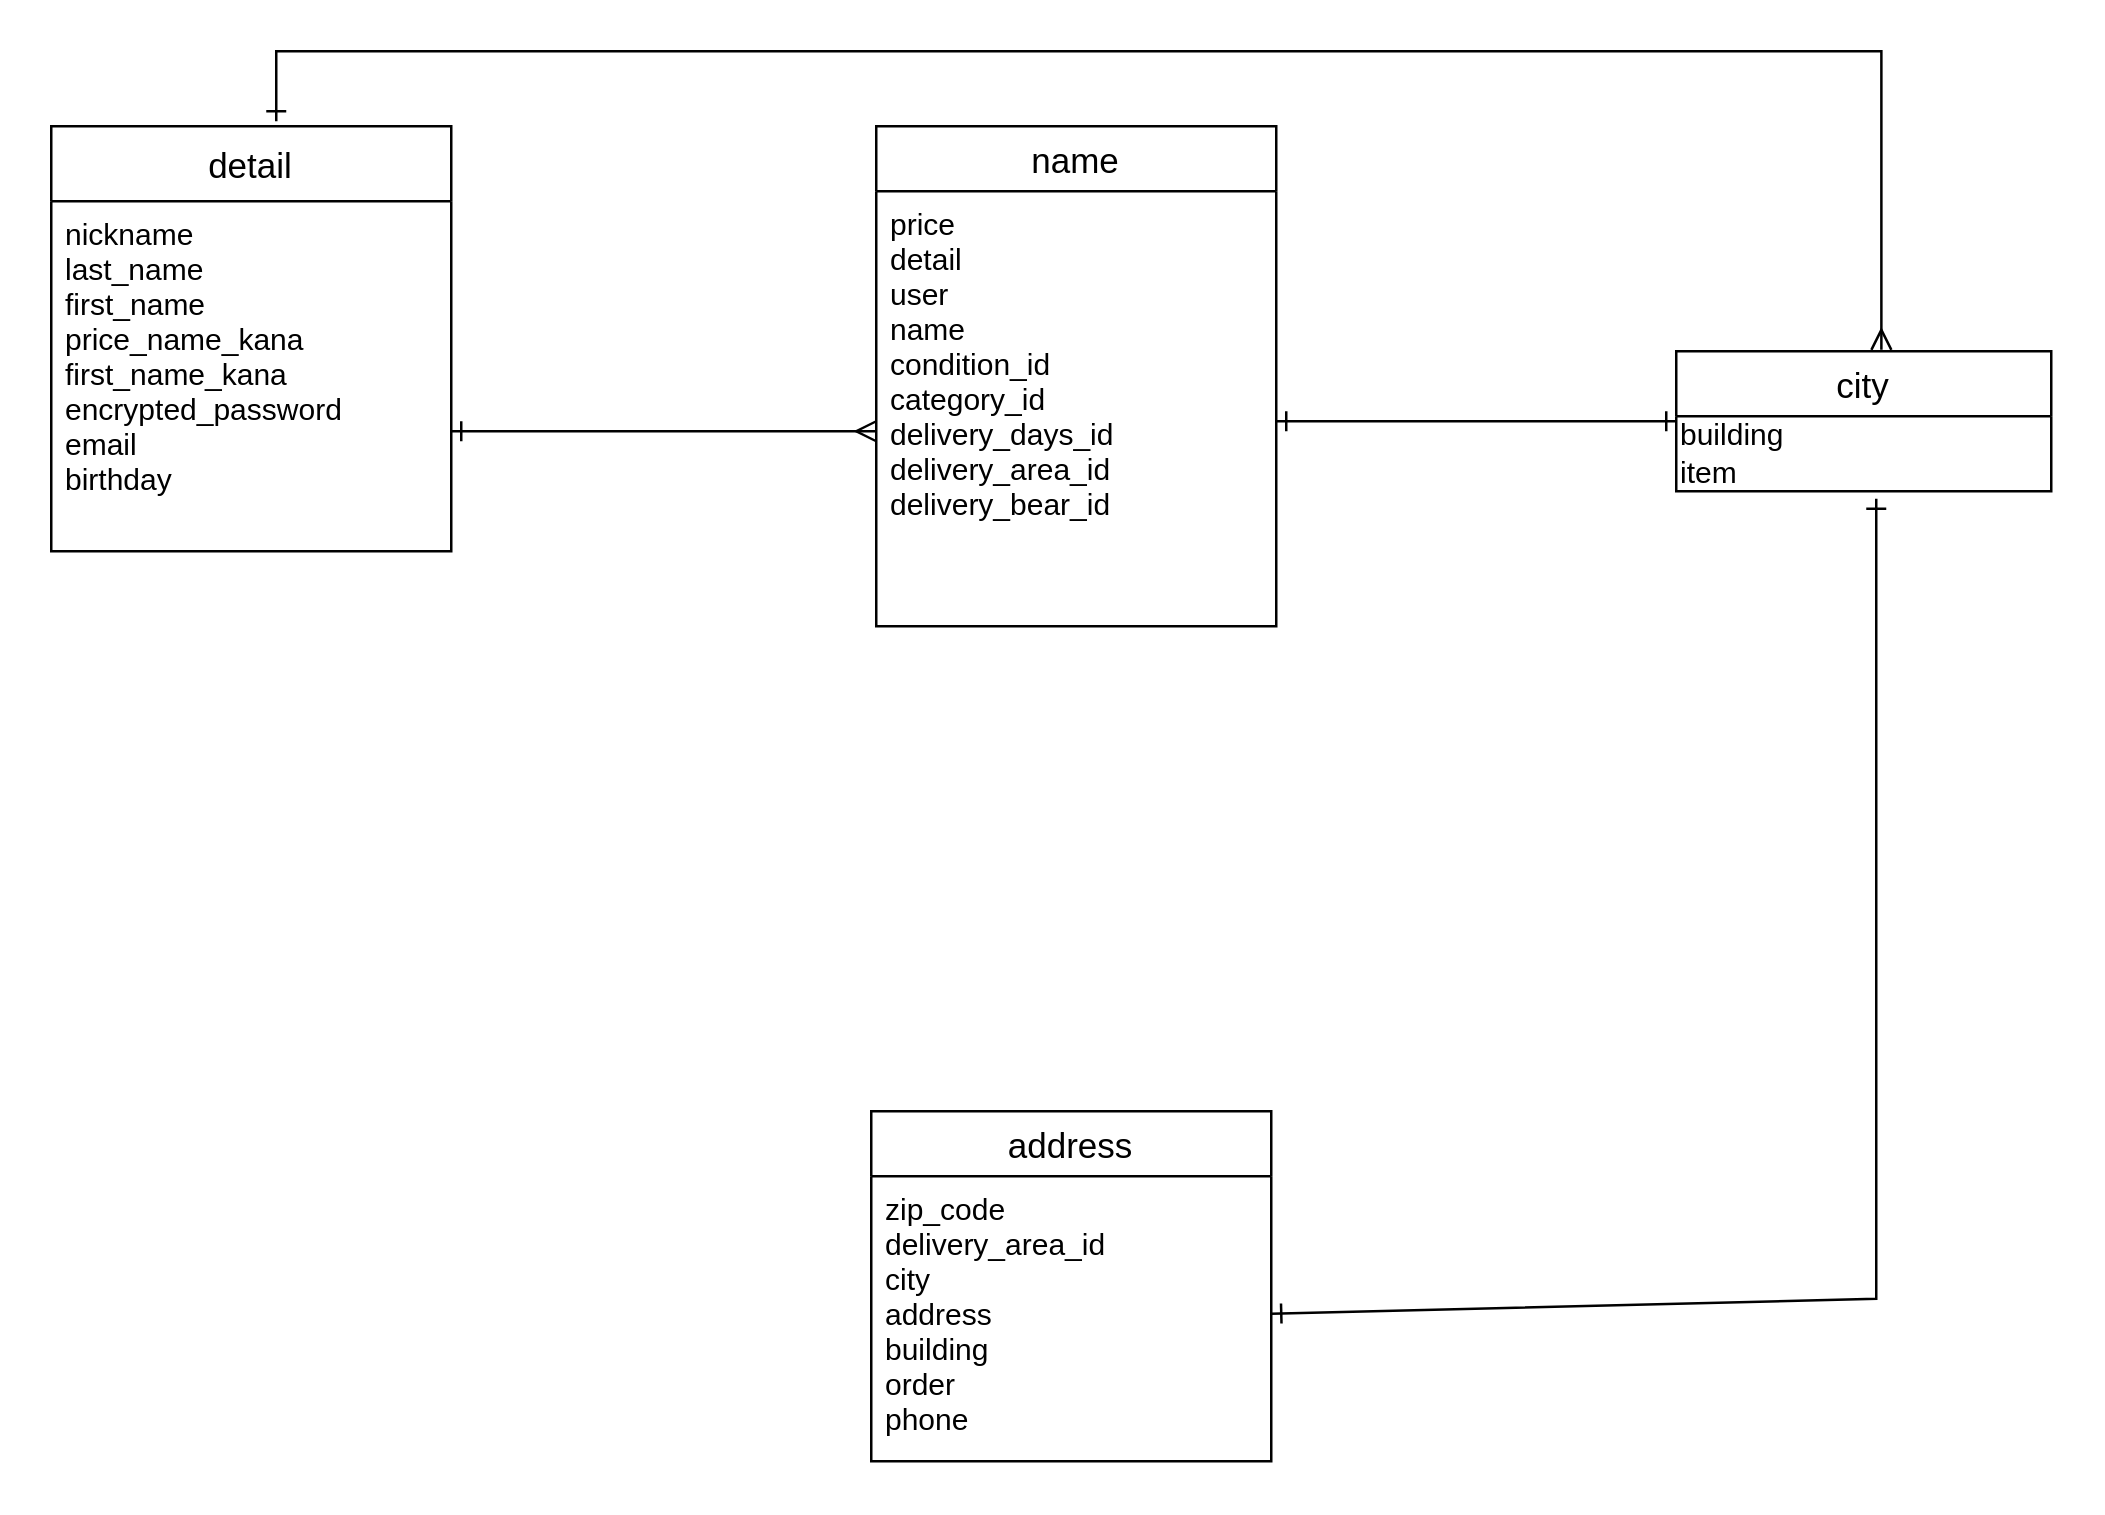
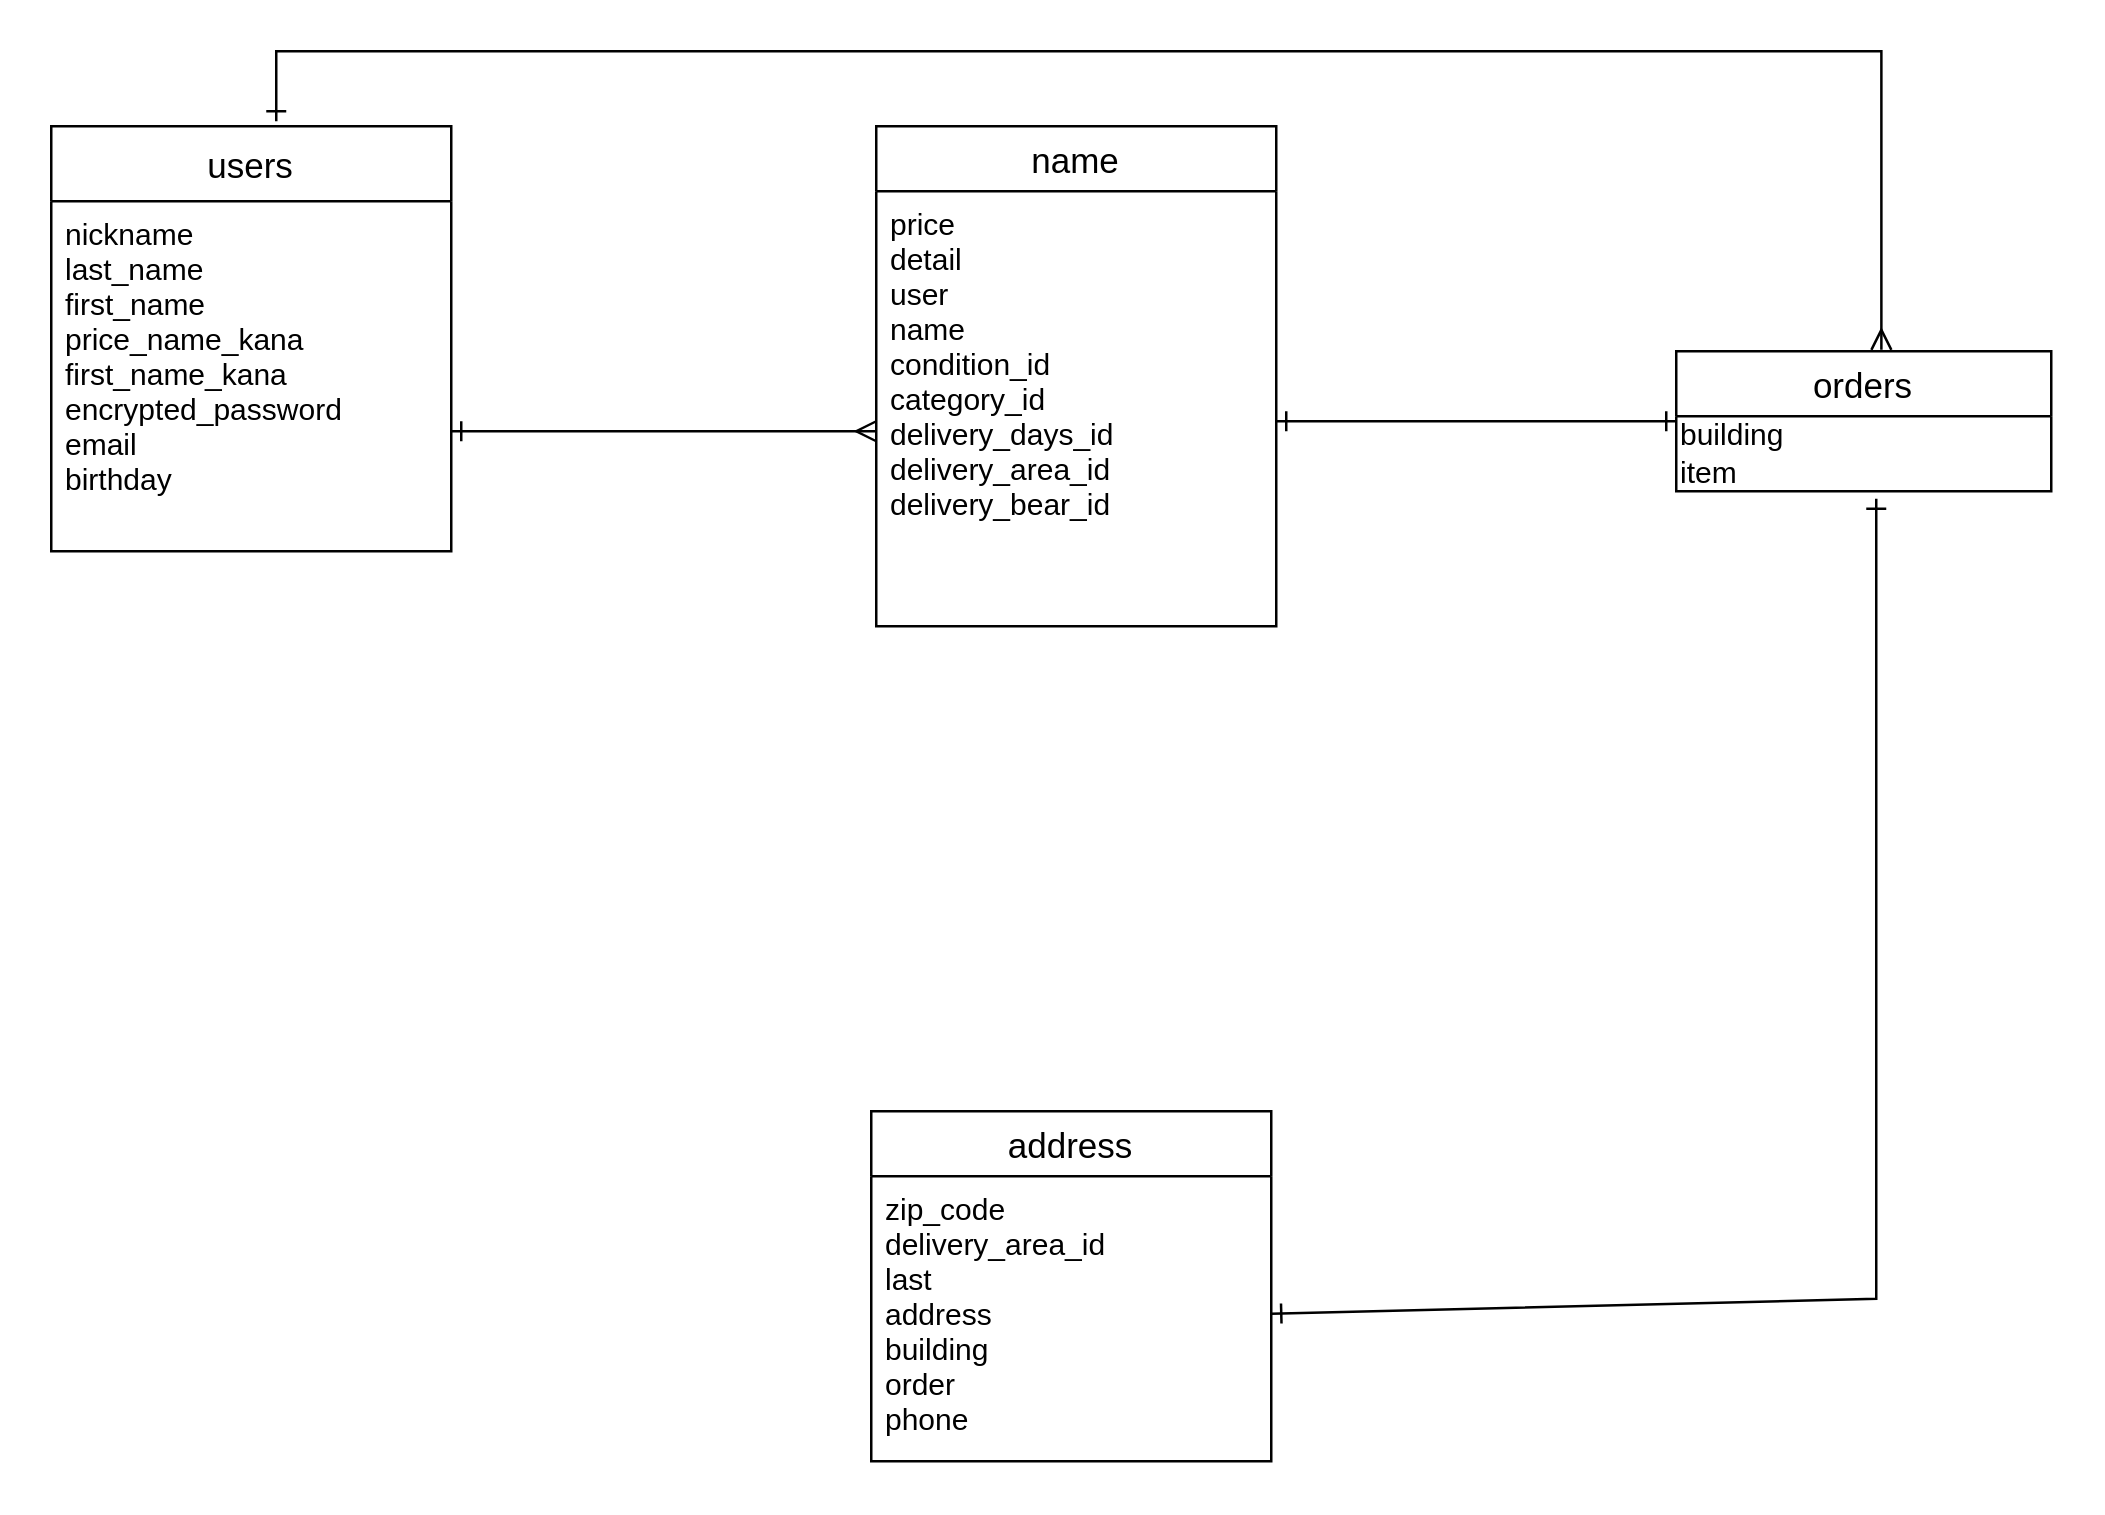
node "detail": label "detail" -> "users"
node "city": label "city" -> "orders"
node "zip_code delivery_area_id city address building order phone": label "zip_code delivery_area_id city address building order phone" -> "zip_code delivery_area_id last address building order phone"
